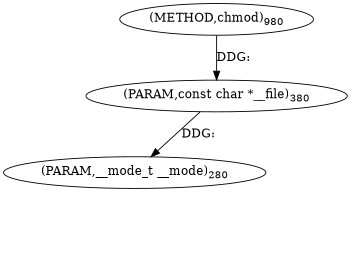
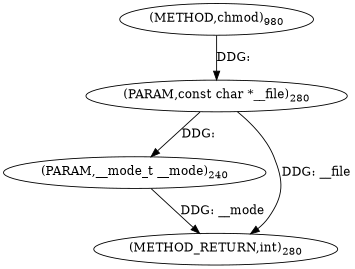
node "(PARAM,const char *__file)": text "380" -> "280"
node "(PARAM,__mode_t __mode)": text "280" -> "240"
node "(METHOD_RETURN,int)": added
